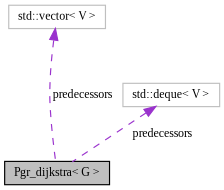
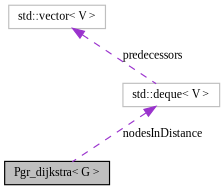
edge "Pgr_dijkstra< G >" -> "std::vector< V >": now "std::deque< V >" -> "std::vector< V >"
edge "Pgr_dijkstra< G >" -> "std::deque< V >": label " predecessors" -> " nodesInDistance"
